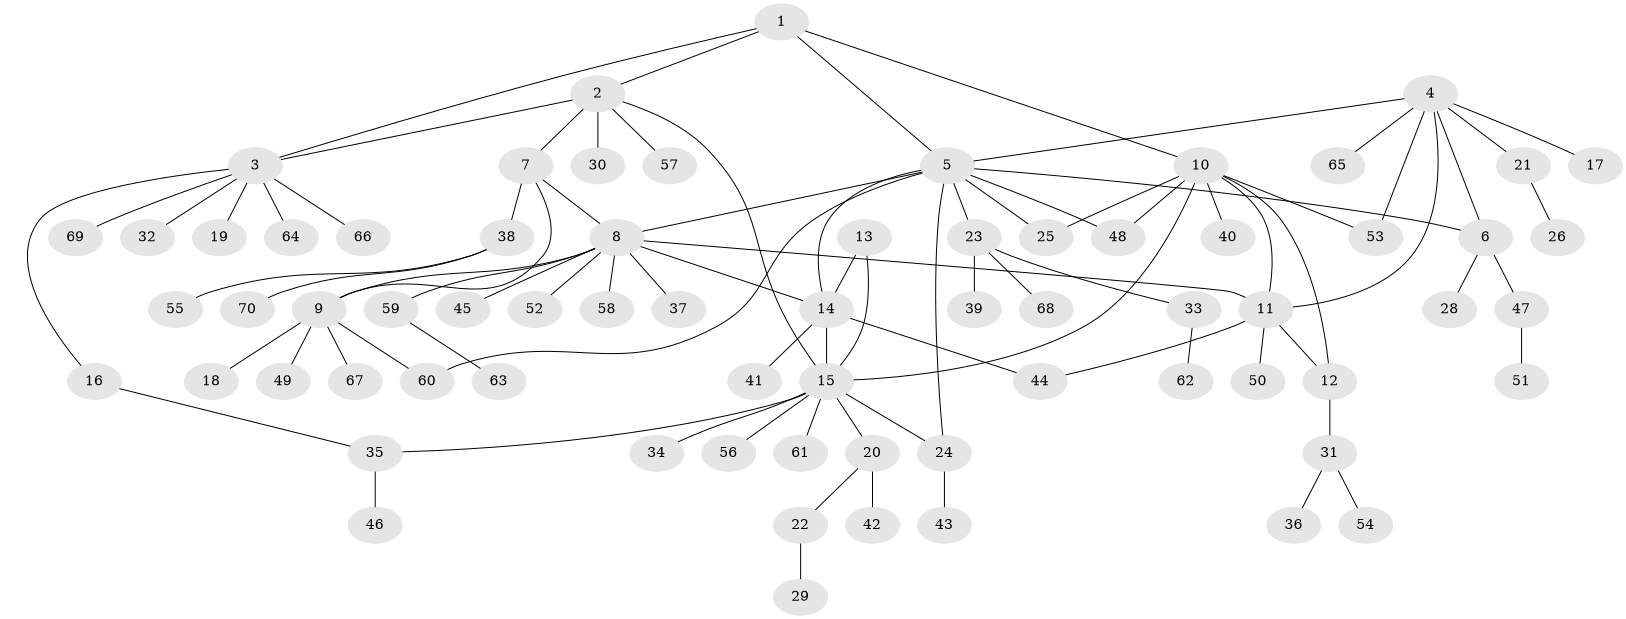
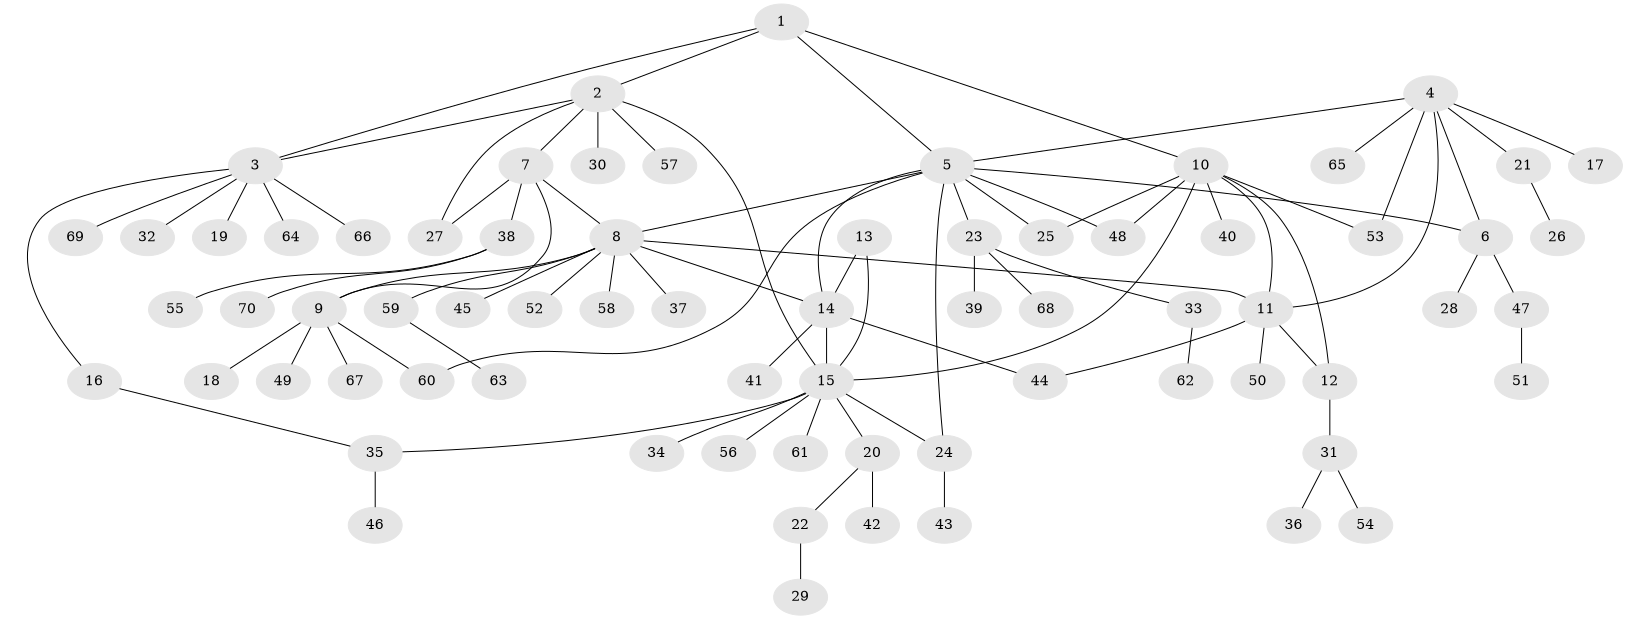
node "27": added
